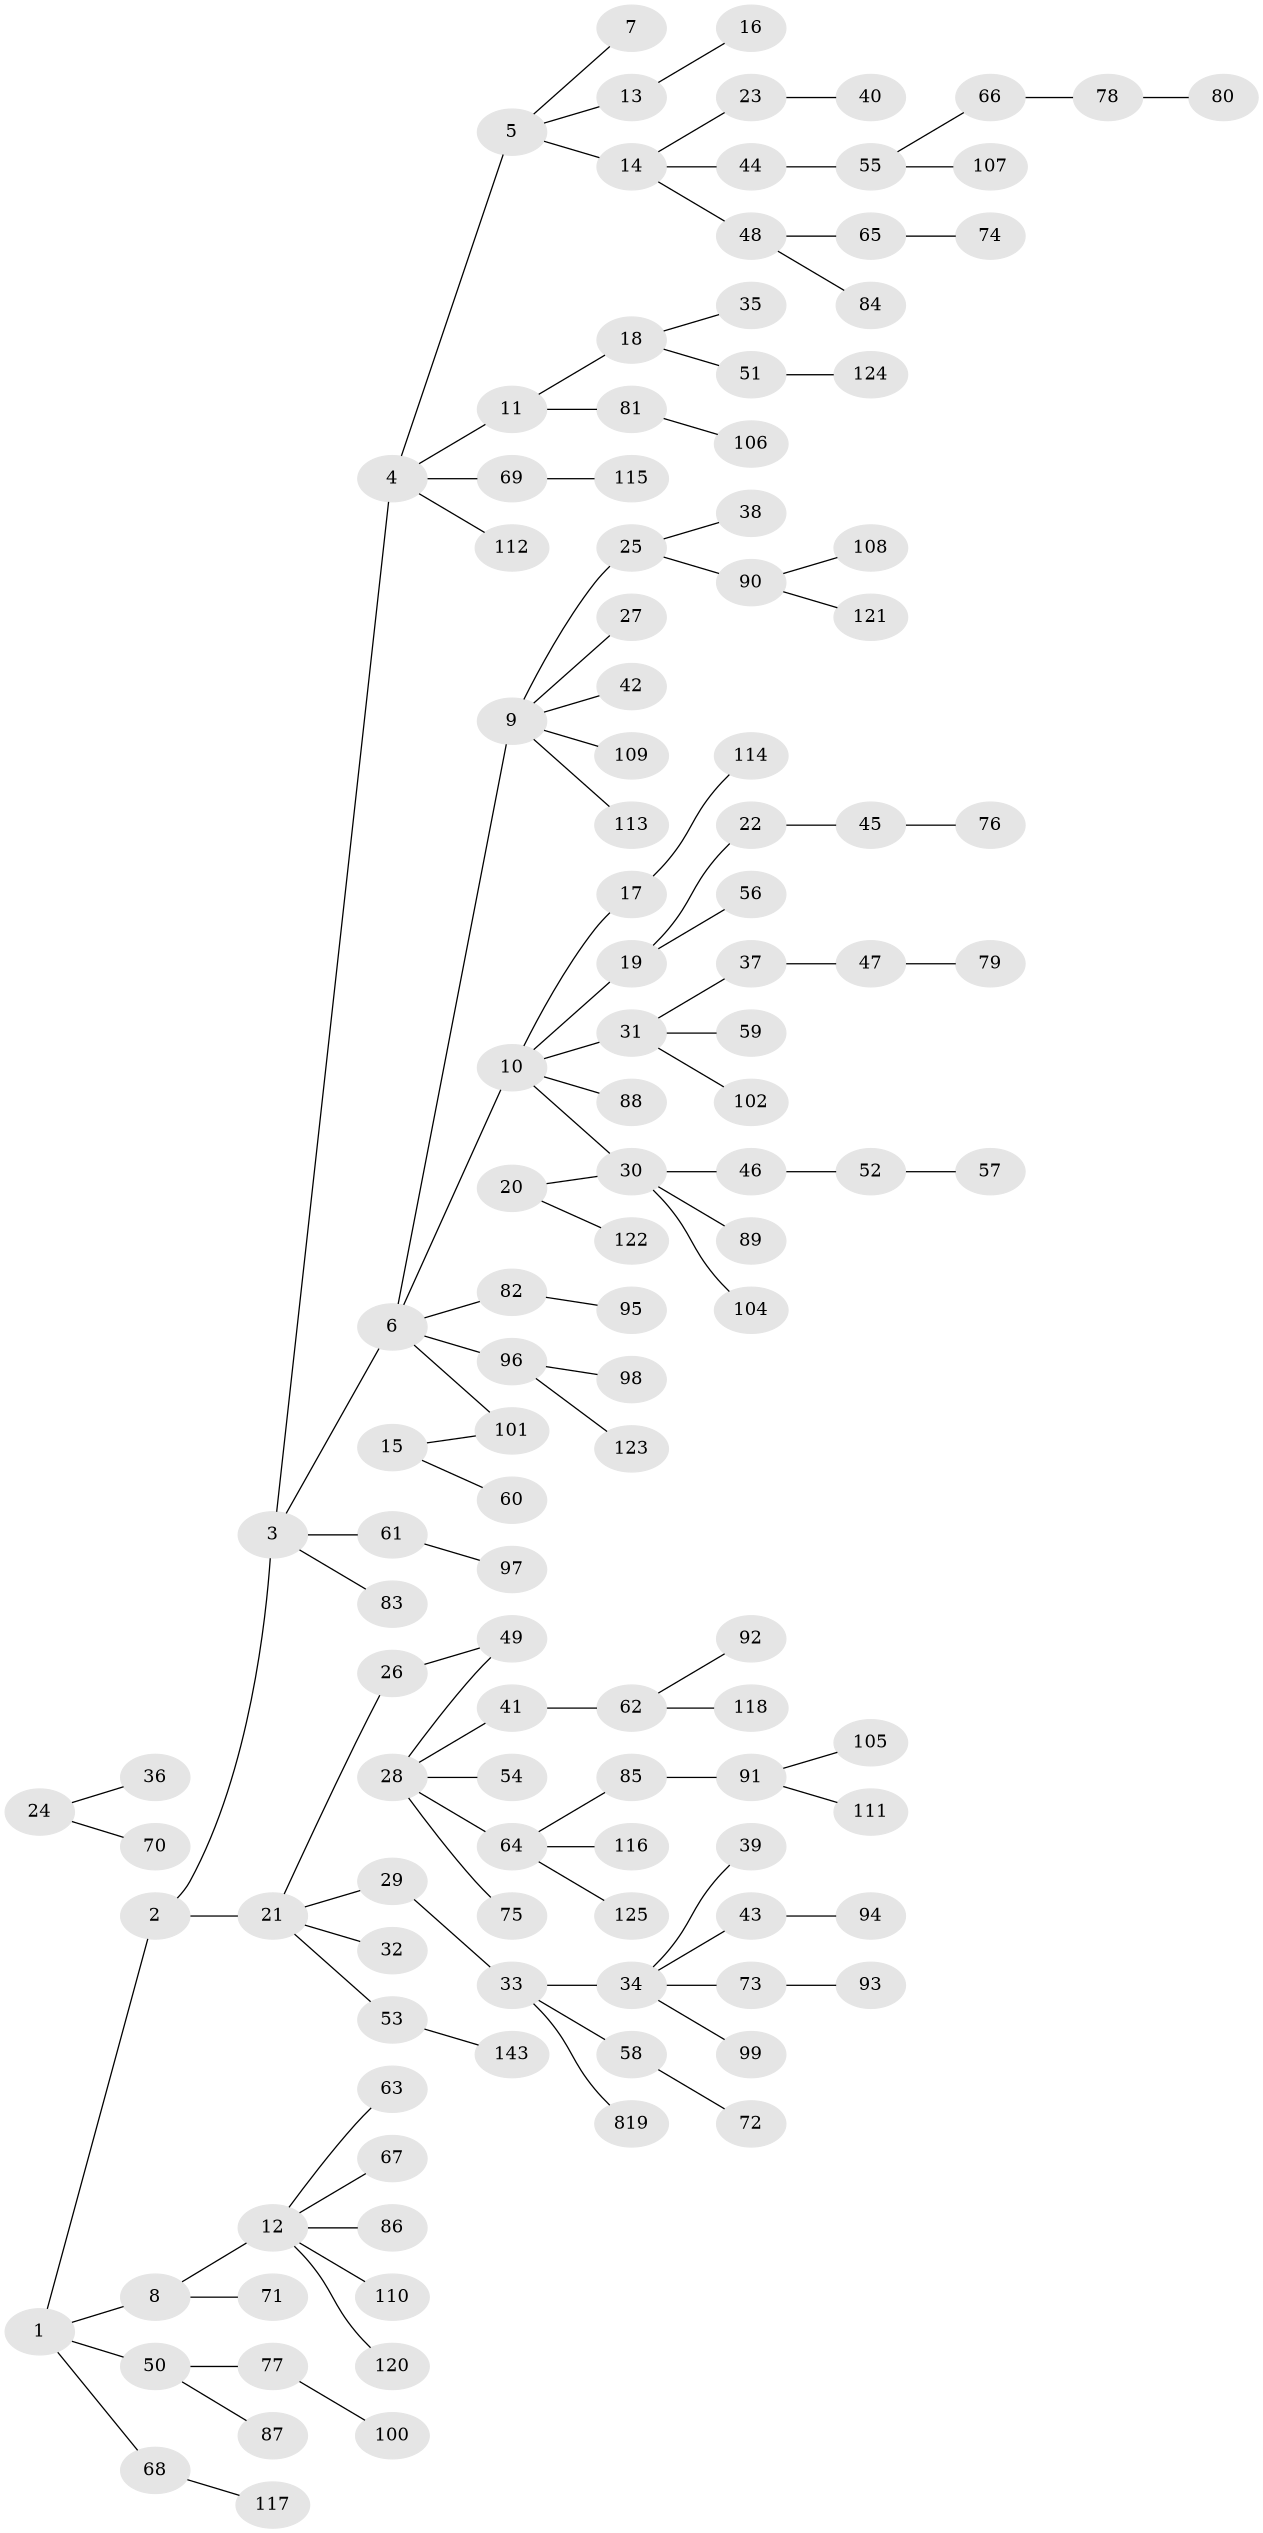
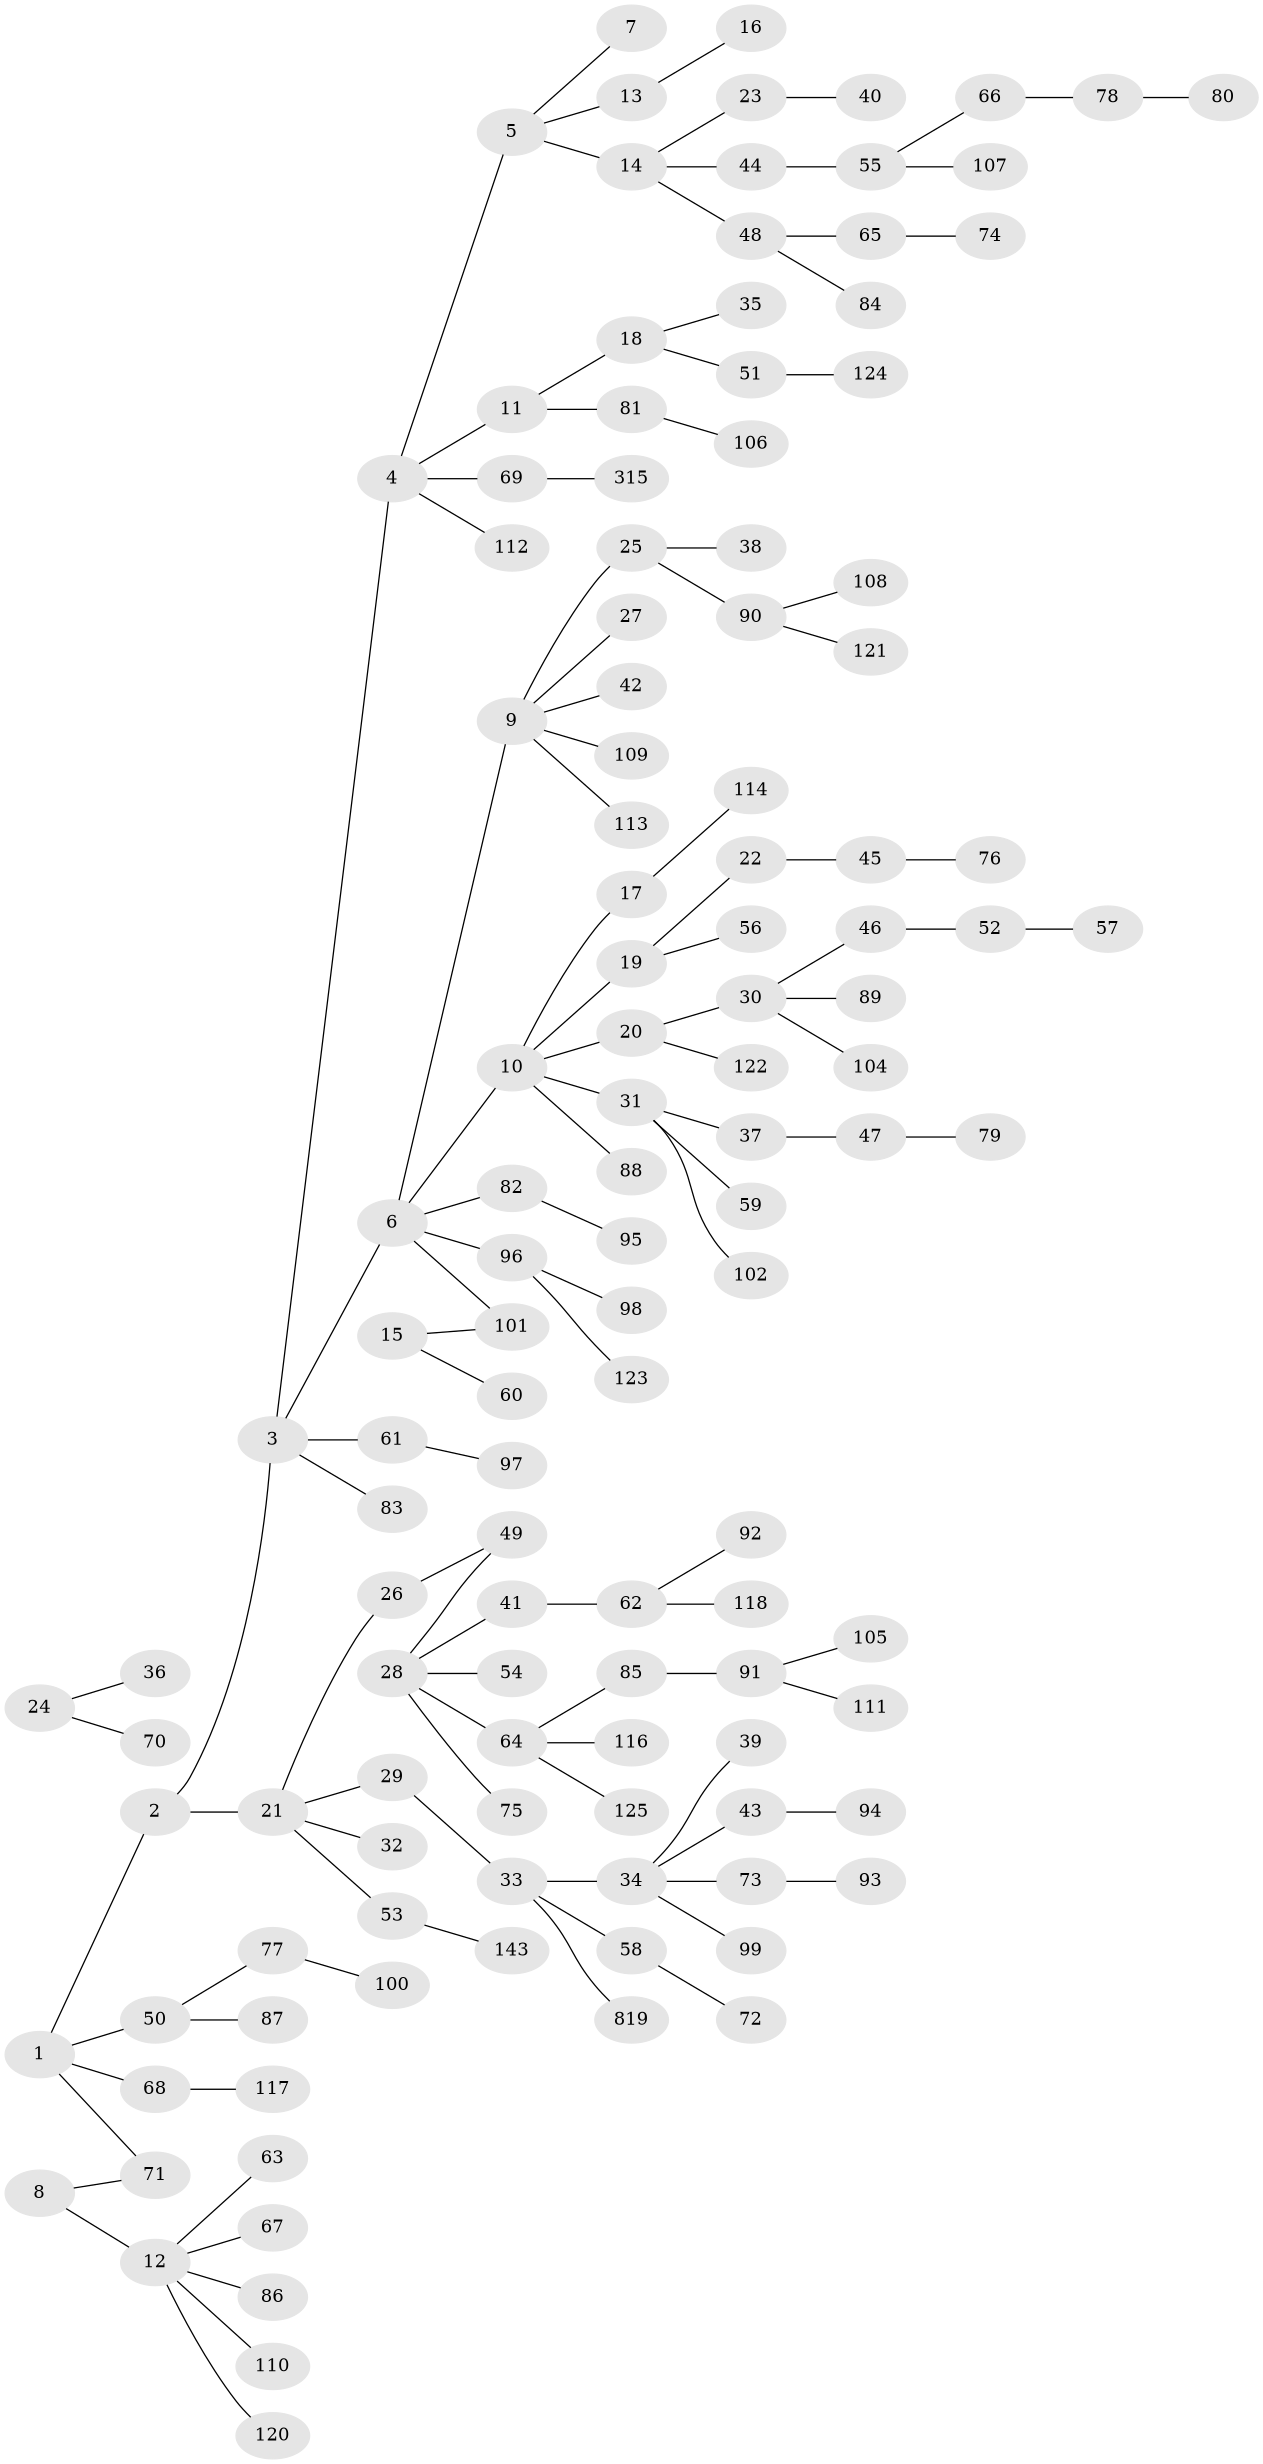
node "115": label "115" -> "315"
edge "10" -- "30": now "10" -- "20"
edge "8" -- "1": now "71" -- "1"
